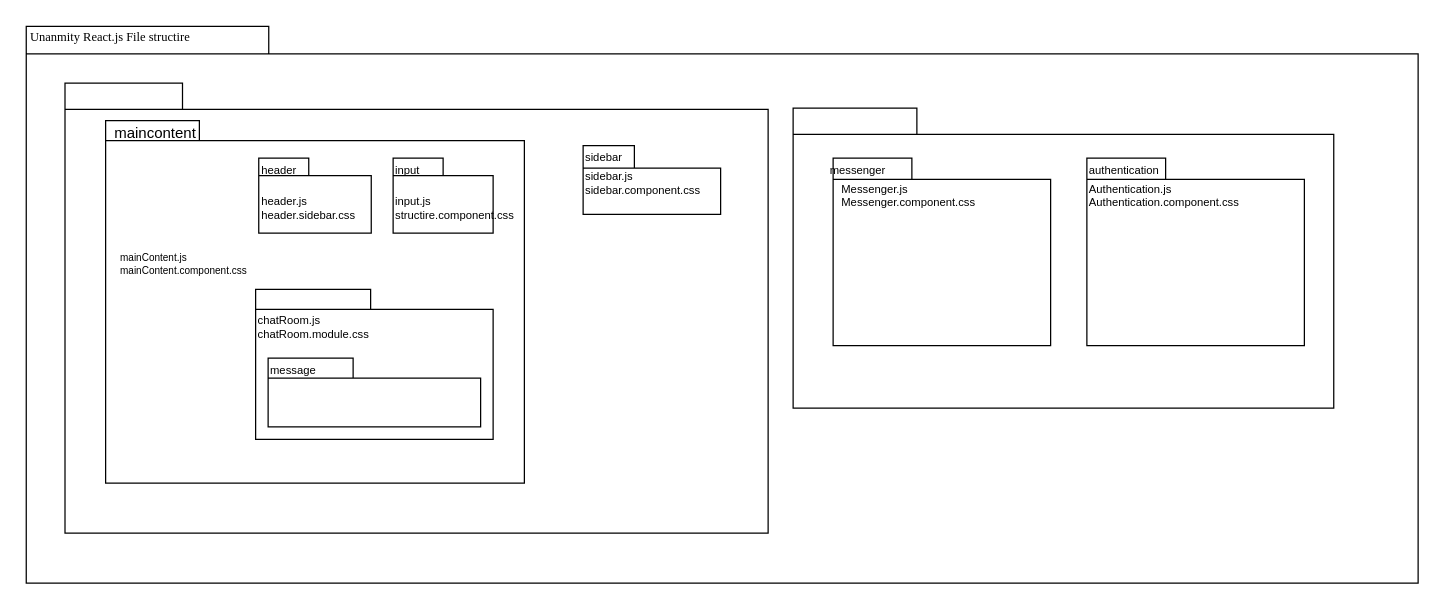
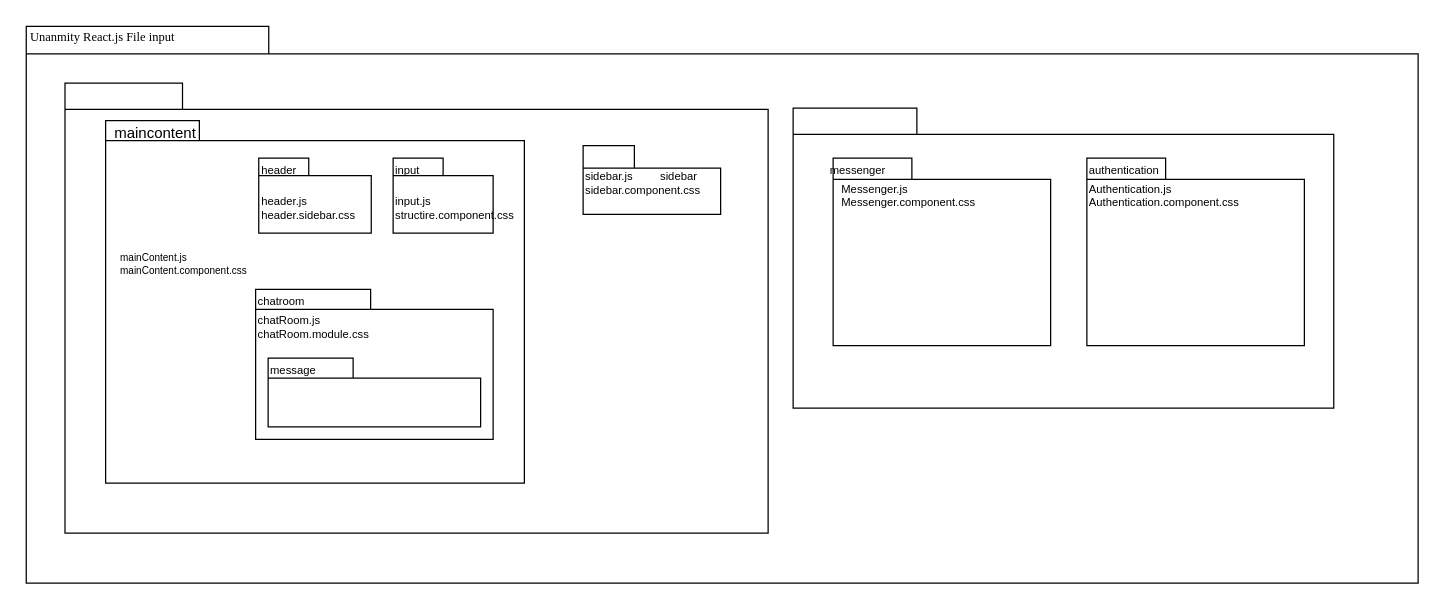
node "Unanmity React.js File structire": label "Unanmity React.js File structire" -> "Unanmity React.js File input"
node "sidebar": moved (608, 158) -> (683, 177)
node "chatroom": added
